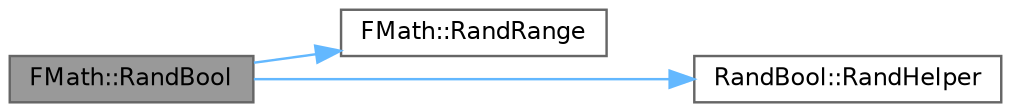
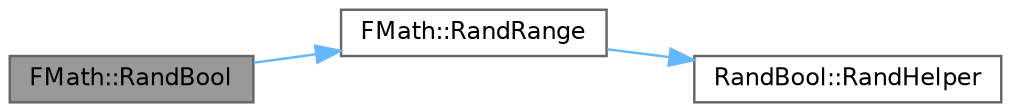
edge "FMath::RandBool" -> "RandBool::RandHelper": now "FMath::RandRange" -> "RandBool::RandHelper"
